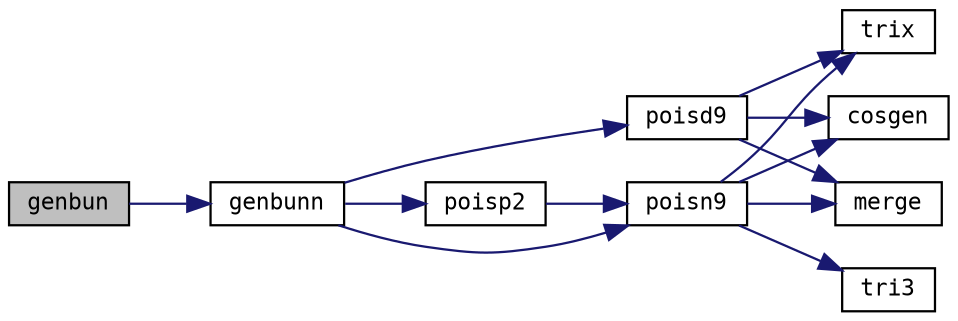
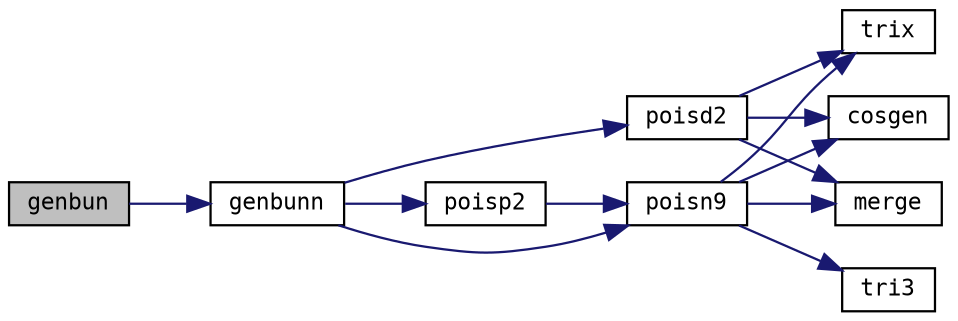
node "poisd9": label "poisd9" -> "poisd2"
